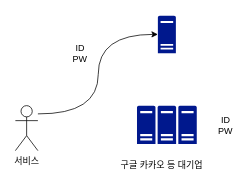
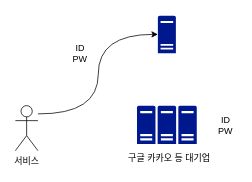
node "구글 카카오 등 대기업": moved (162, 165) -> (169, 158)
